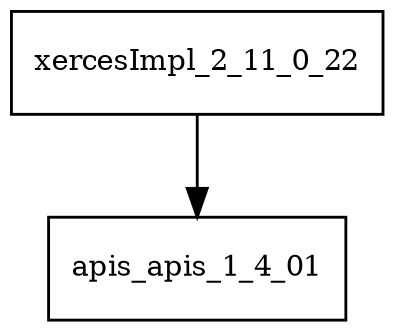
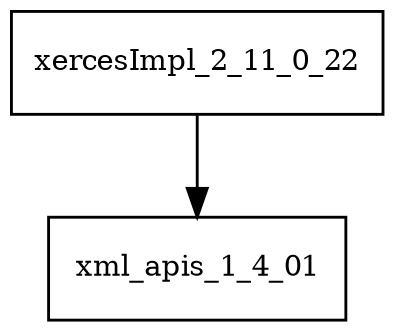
node "apis_apis_1_4_01": label "apis_apis_1_4_01" -> "xml_apis_1_4_01"
